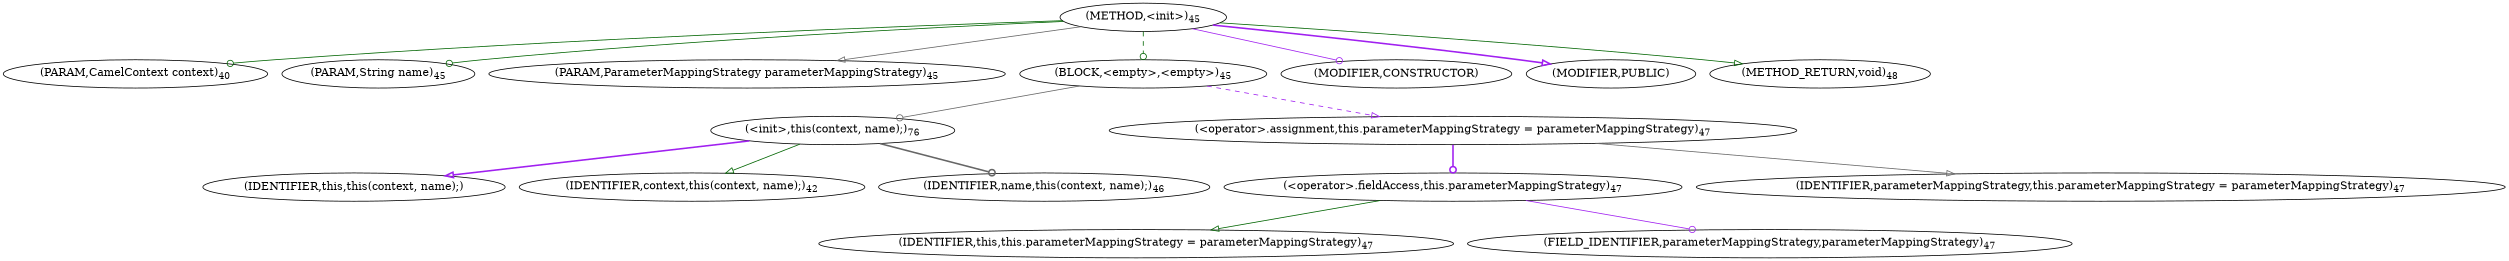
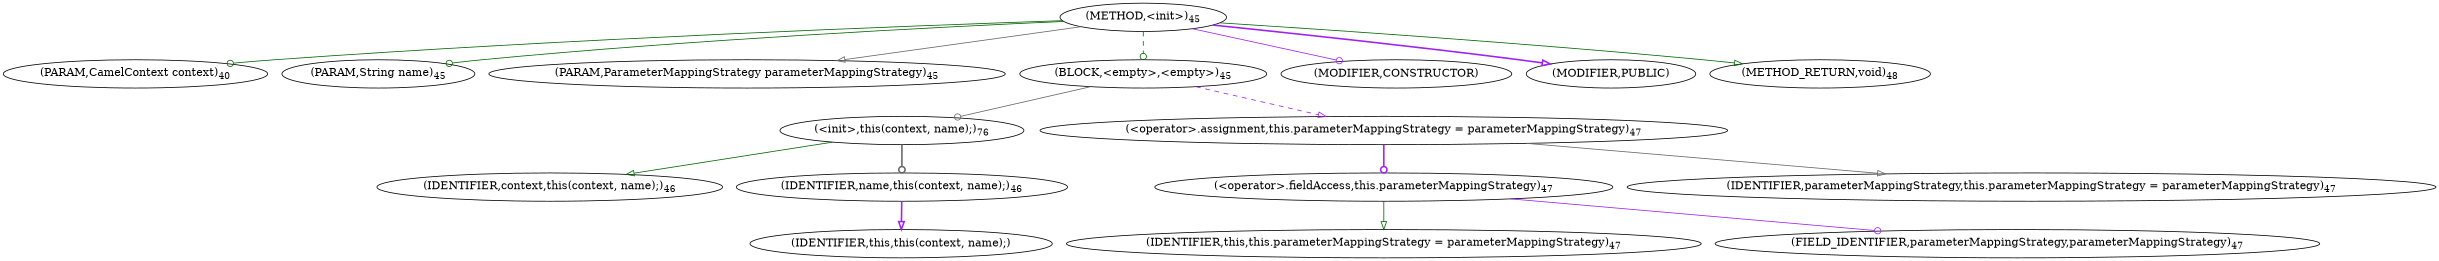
edge "(<init>,this(context, name);)" -> "(IDENTIFIER,this,this(context, name);)": now "(IDENTIFIER,name,this(context, name);)" -> "(IDENTIFIER,this,this(context, name);)"
node "(IDENTIFIER,context,this(context, name);)": text "42" -> "46"
